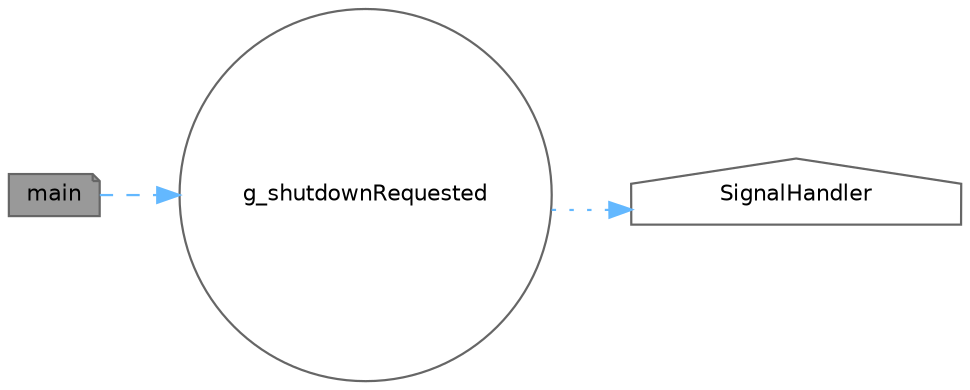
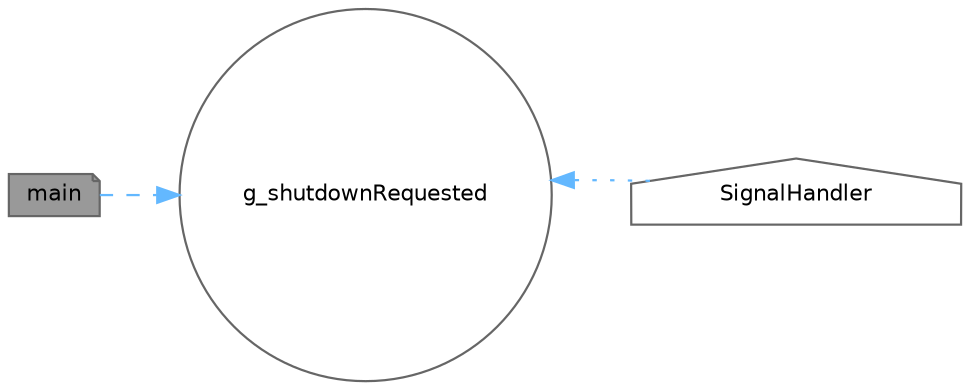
edge "g_shutdownRequested" -> "SignalHandler": reversed
